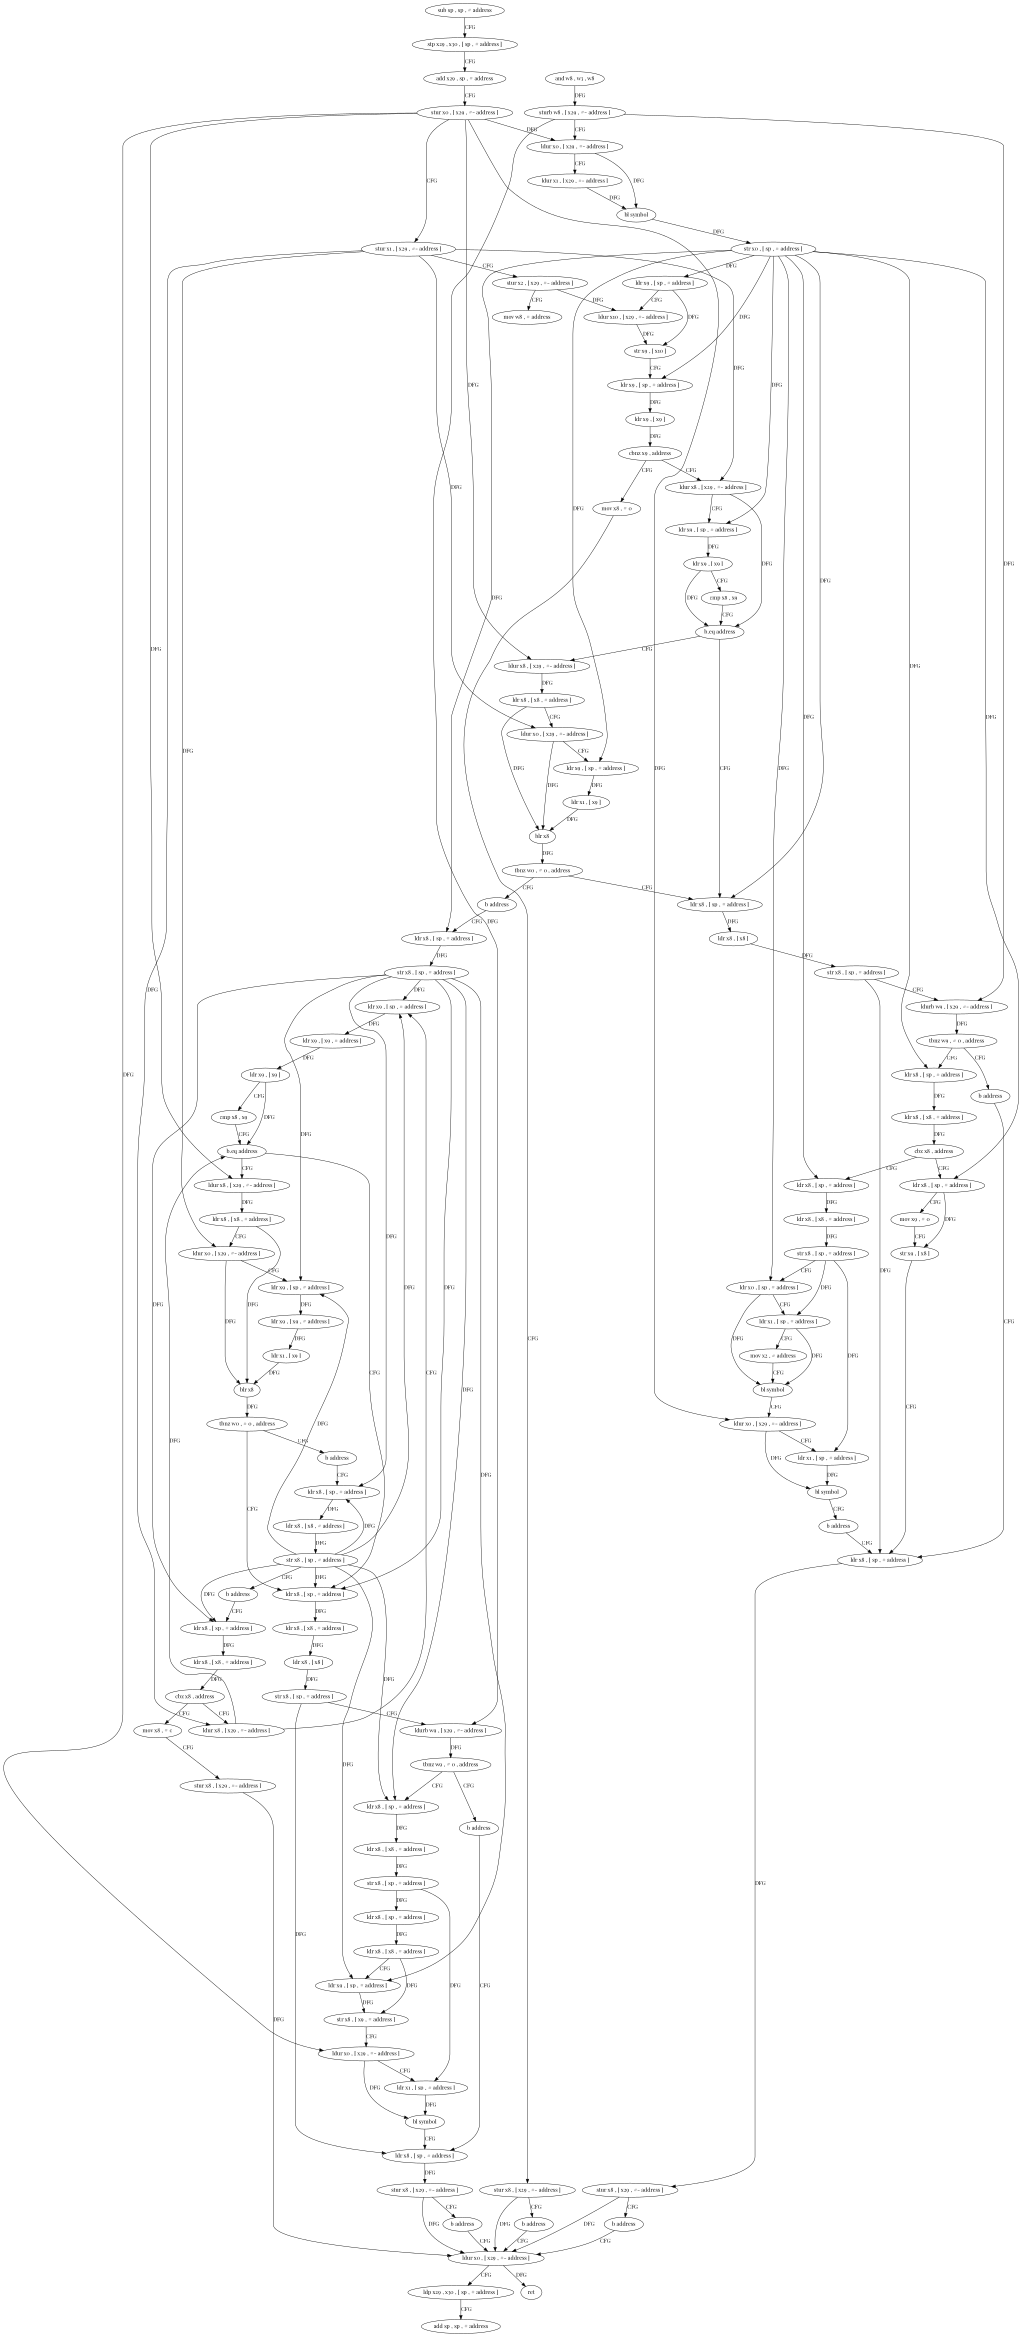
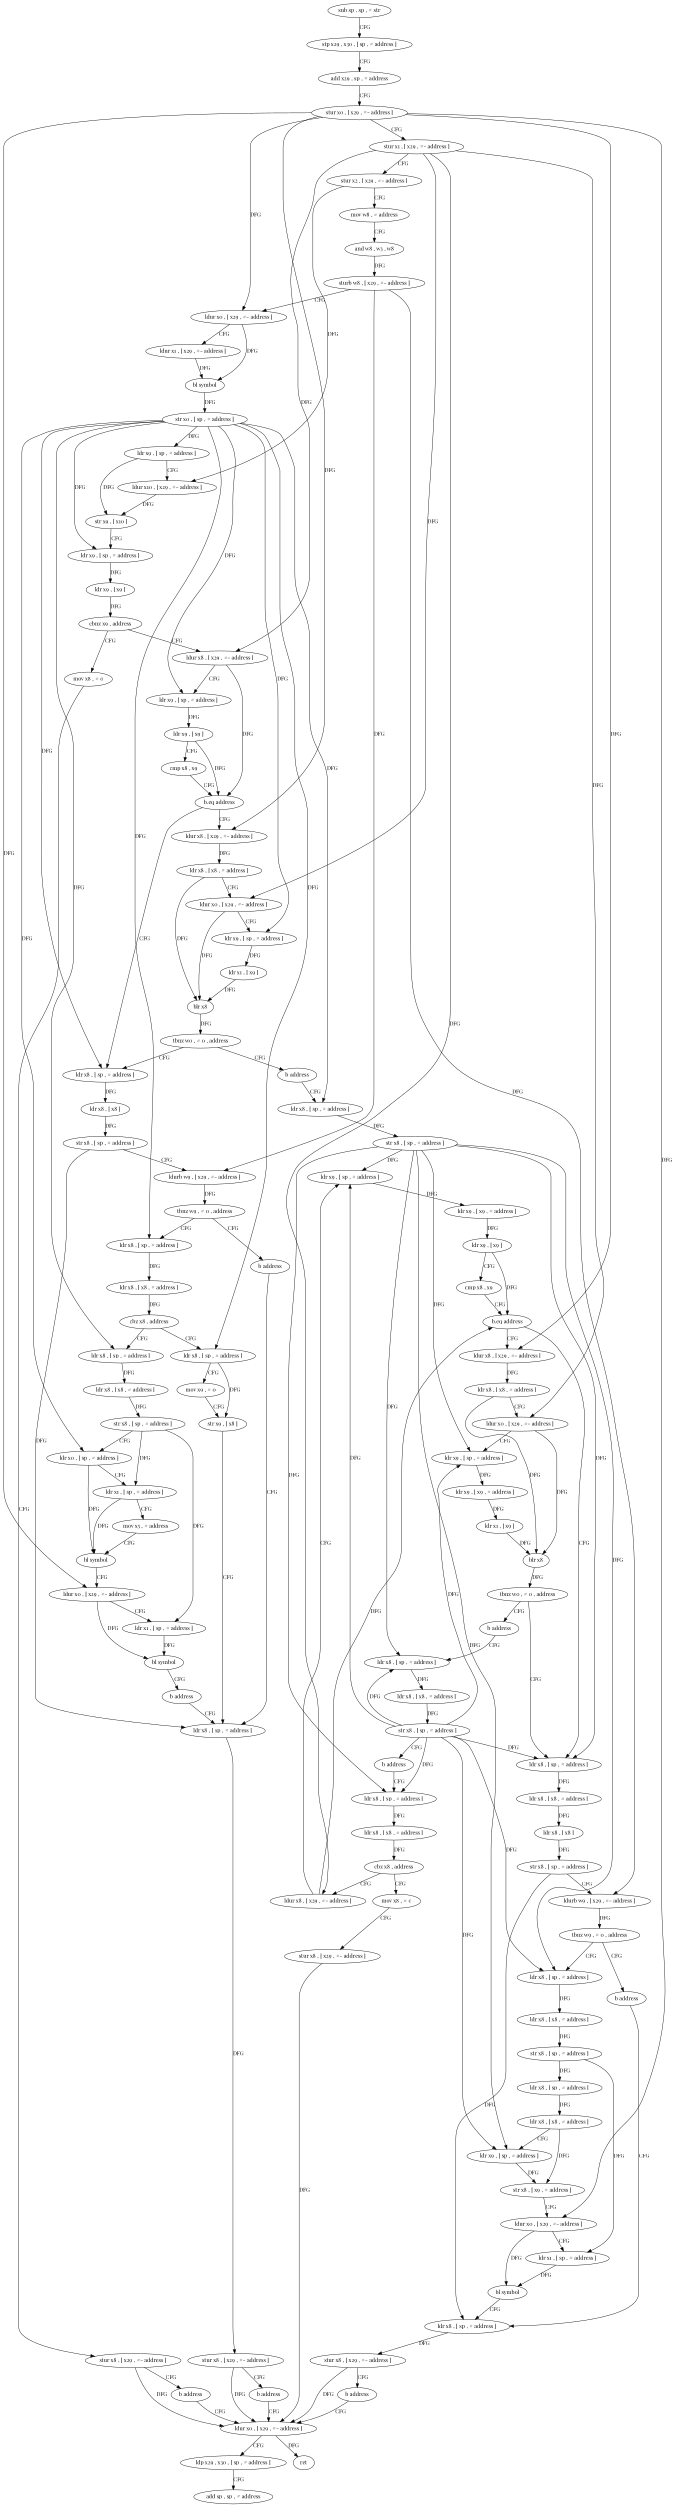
node "sub sp , sp , # address": label "sub sp , sp , # address" -> "sub sp , sp , # str"
edge "mov w8 , # address" -> "and w8 , w3 , w8": added, label "CFG"
node "mov x2 , # address": label "mov x2 , # address" -> "mov x5 , # address"
